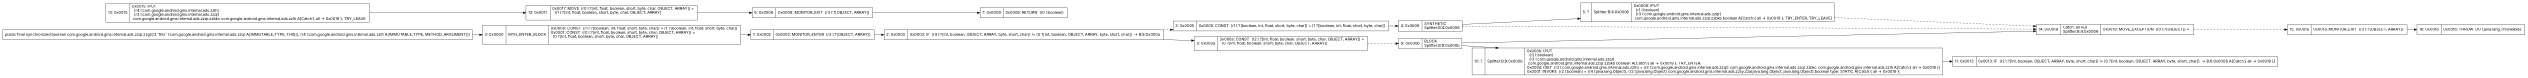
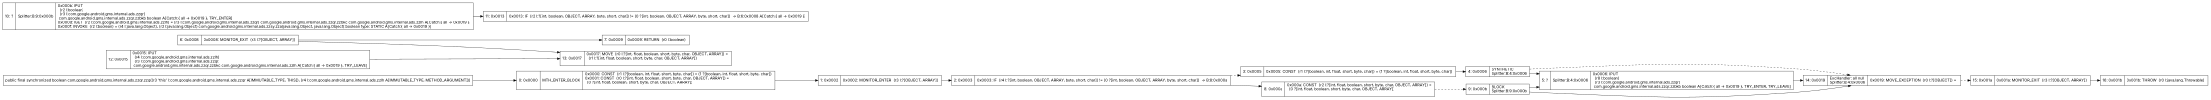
node "5: ?": text "(r1 I:boolean)" -> "(r8 I:boolean)"
edge "13: 0x0017" -> "6: 0x0008": reversed
edge "5: ?" -> "14: 0x0019": style dashed -> solid
node "14: 0x0019": text "Catch: all null" -> "ExcHandler: all null"
edge "9: 0x000b" -> "10: ?": now "9: 0x000b" -> "5: ?"
